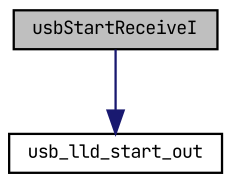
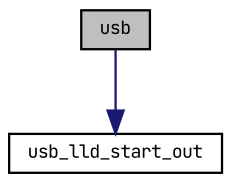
node "usbStartReceiveI": label "usbStartReceiveI" -> "usb"
